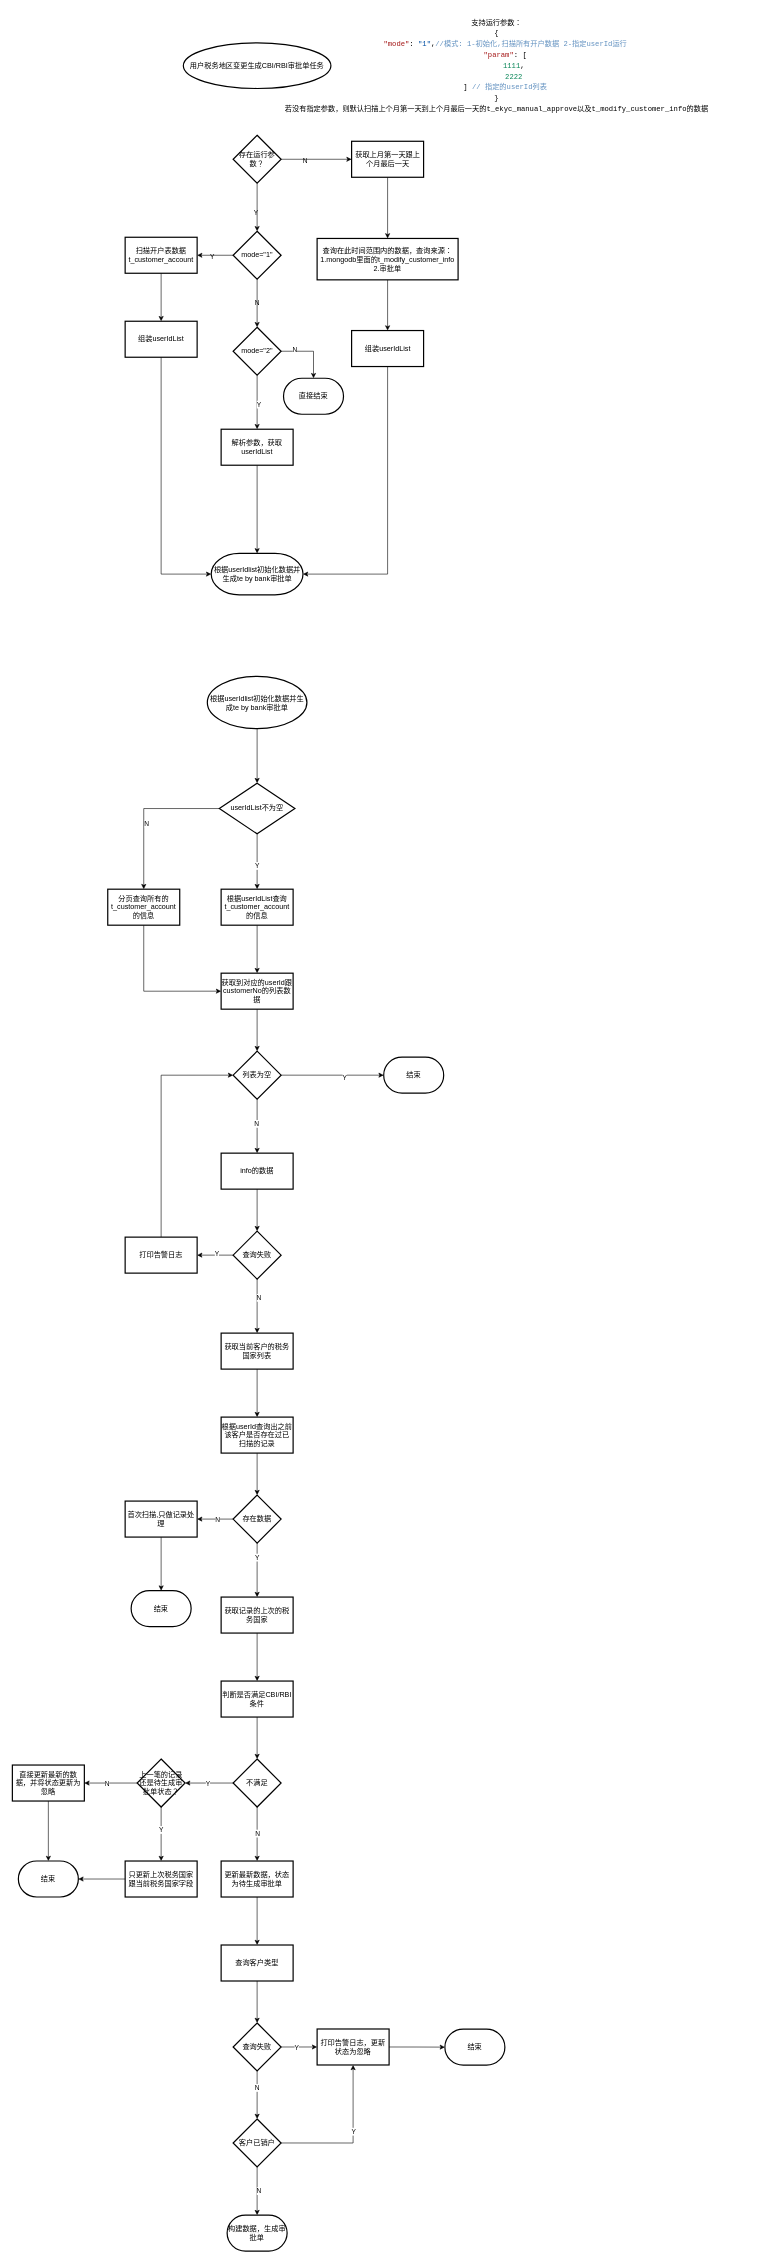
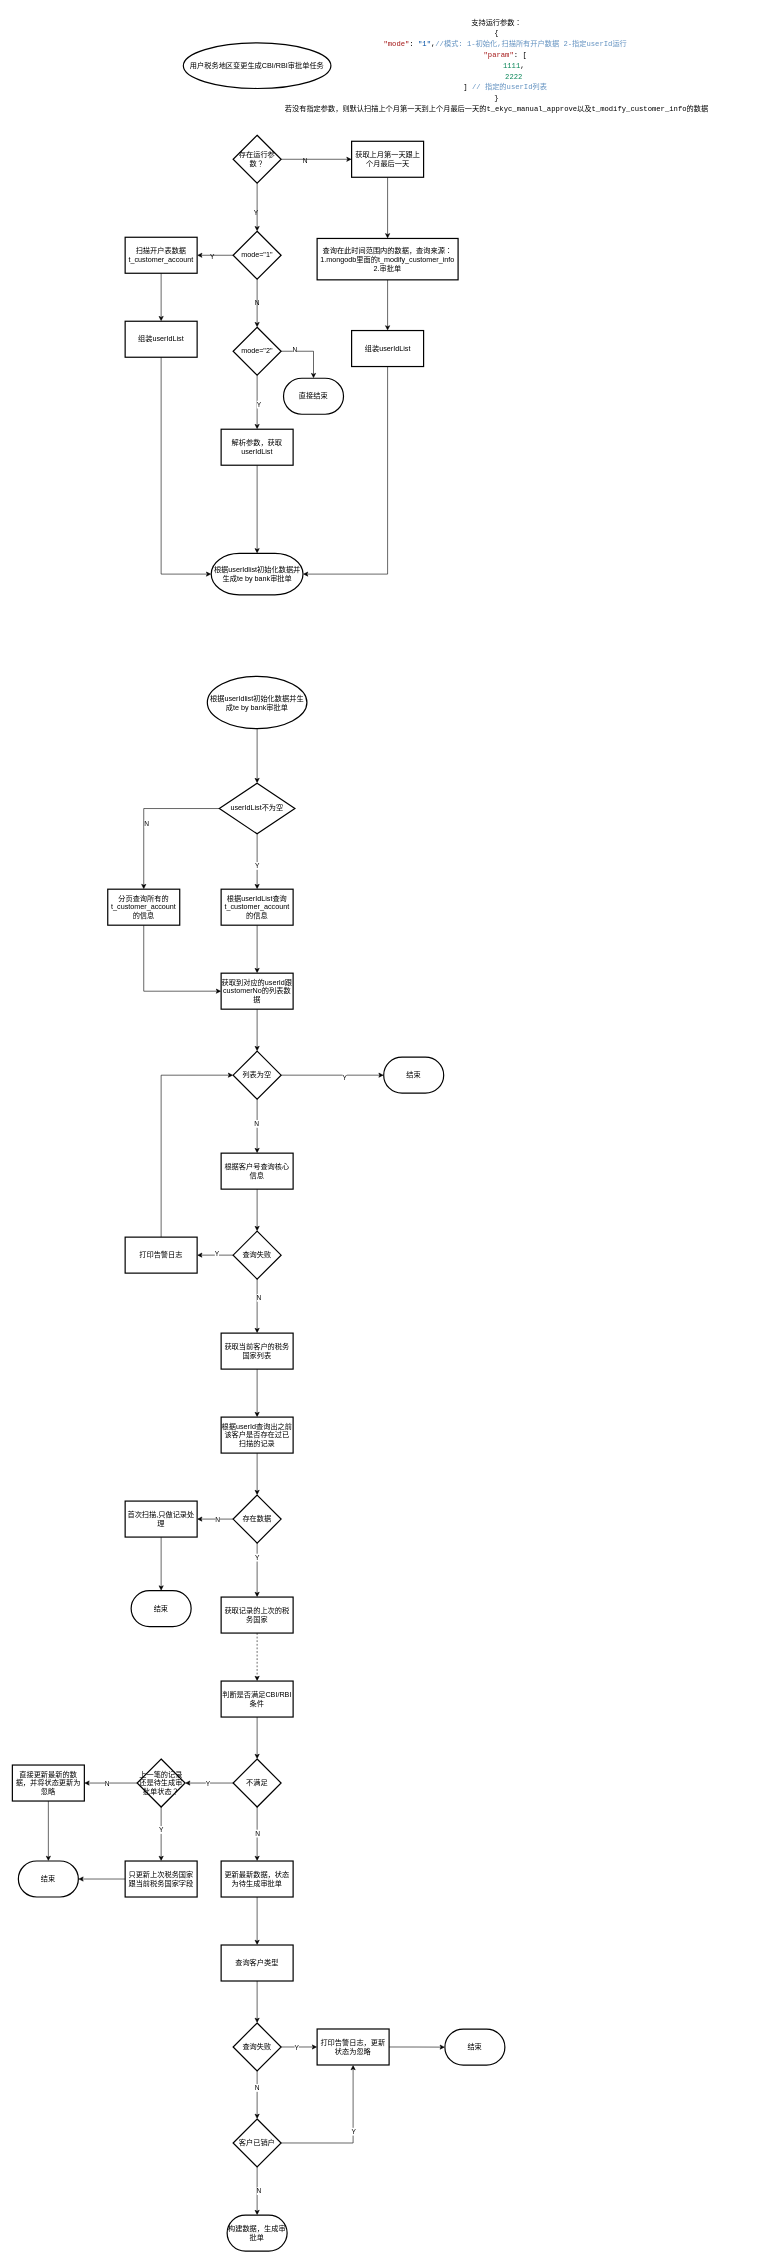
node "info的数据": label "info的数据" -> "根据客户号查询核心信息"
edge "获取记录的上次的税务国家" -> "判断是否满足CBI/RBI条件": style solid -> dashed
